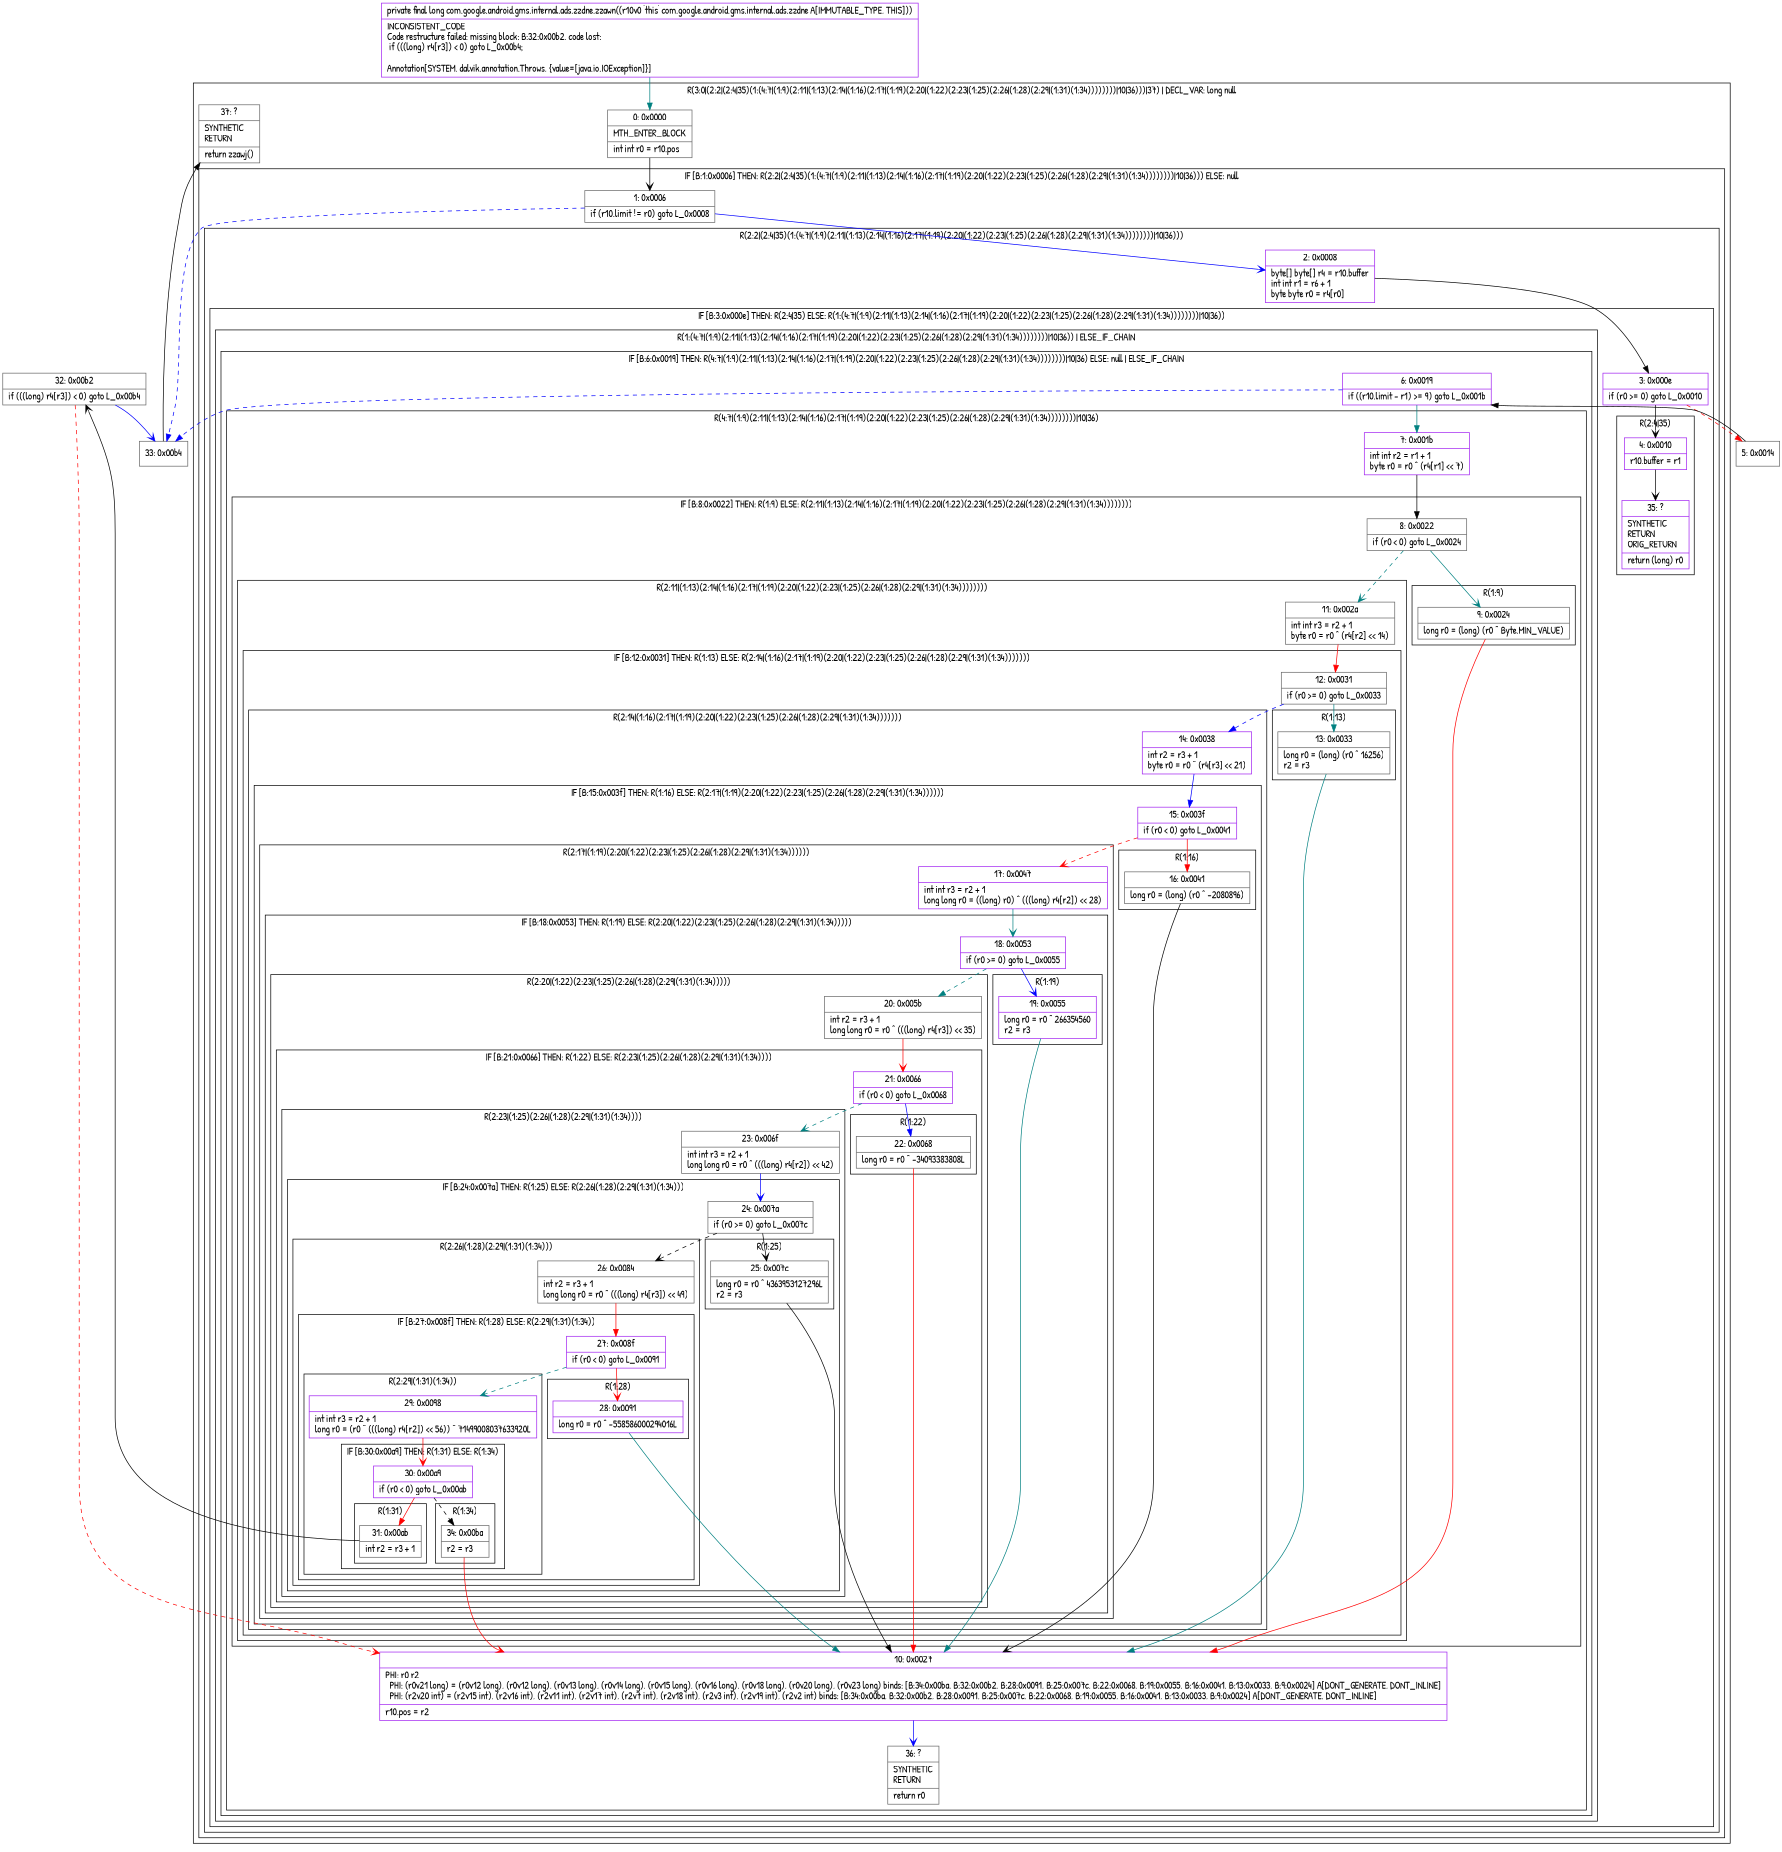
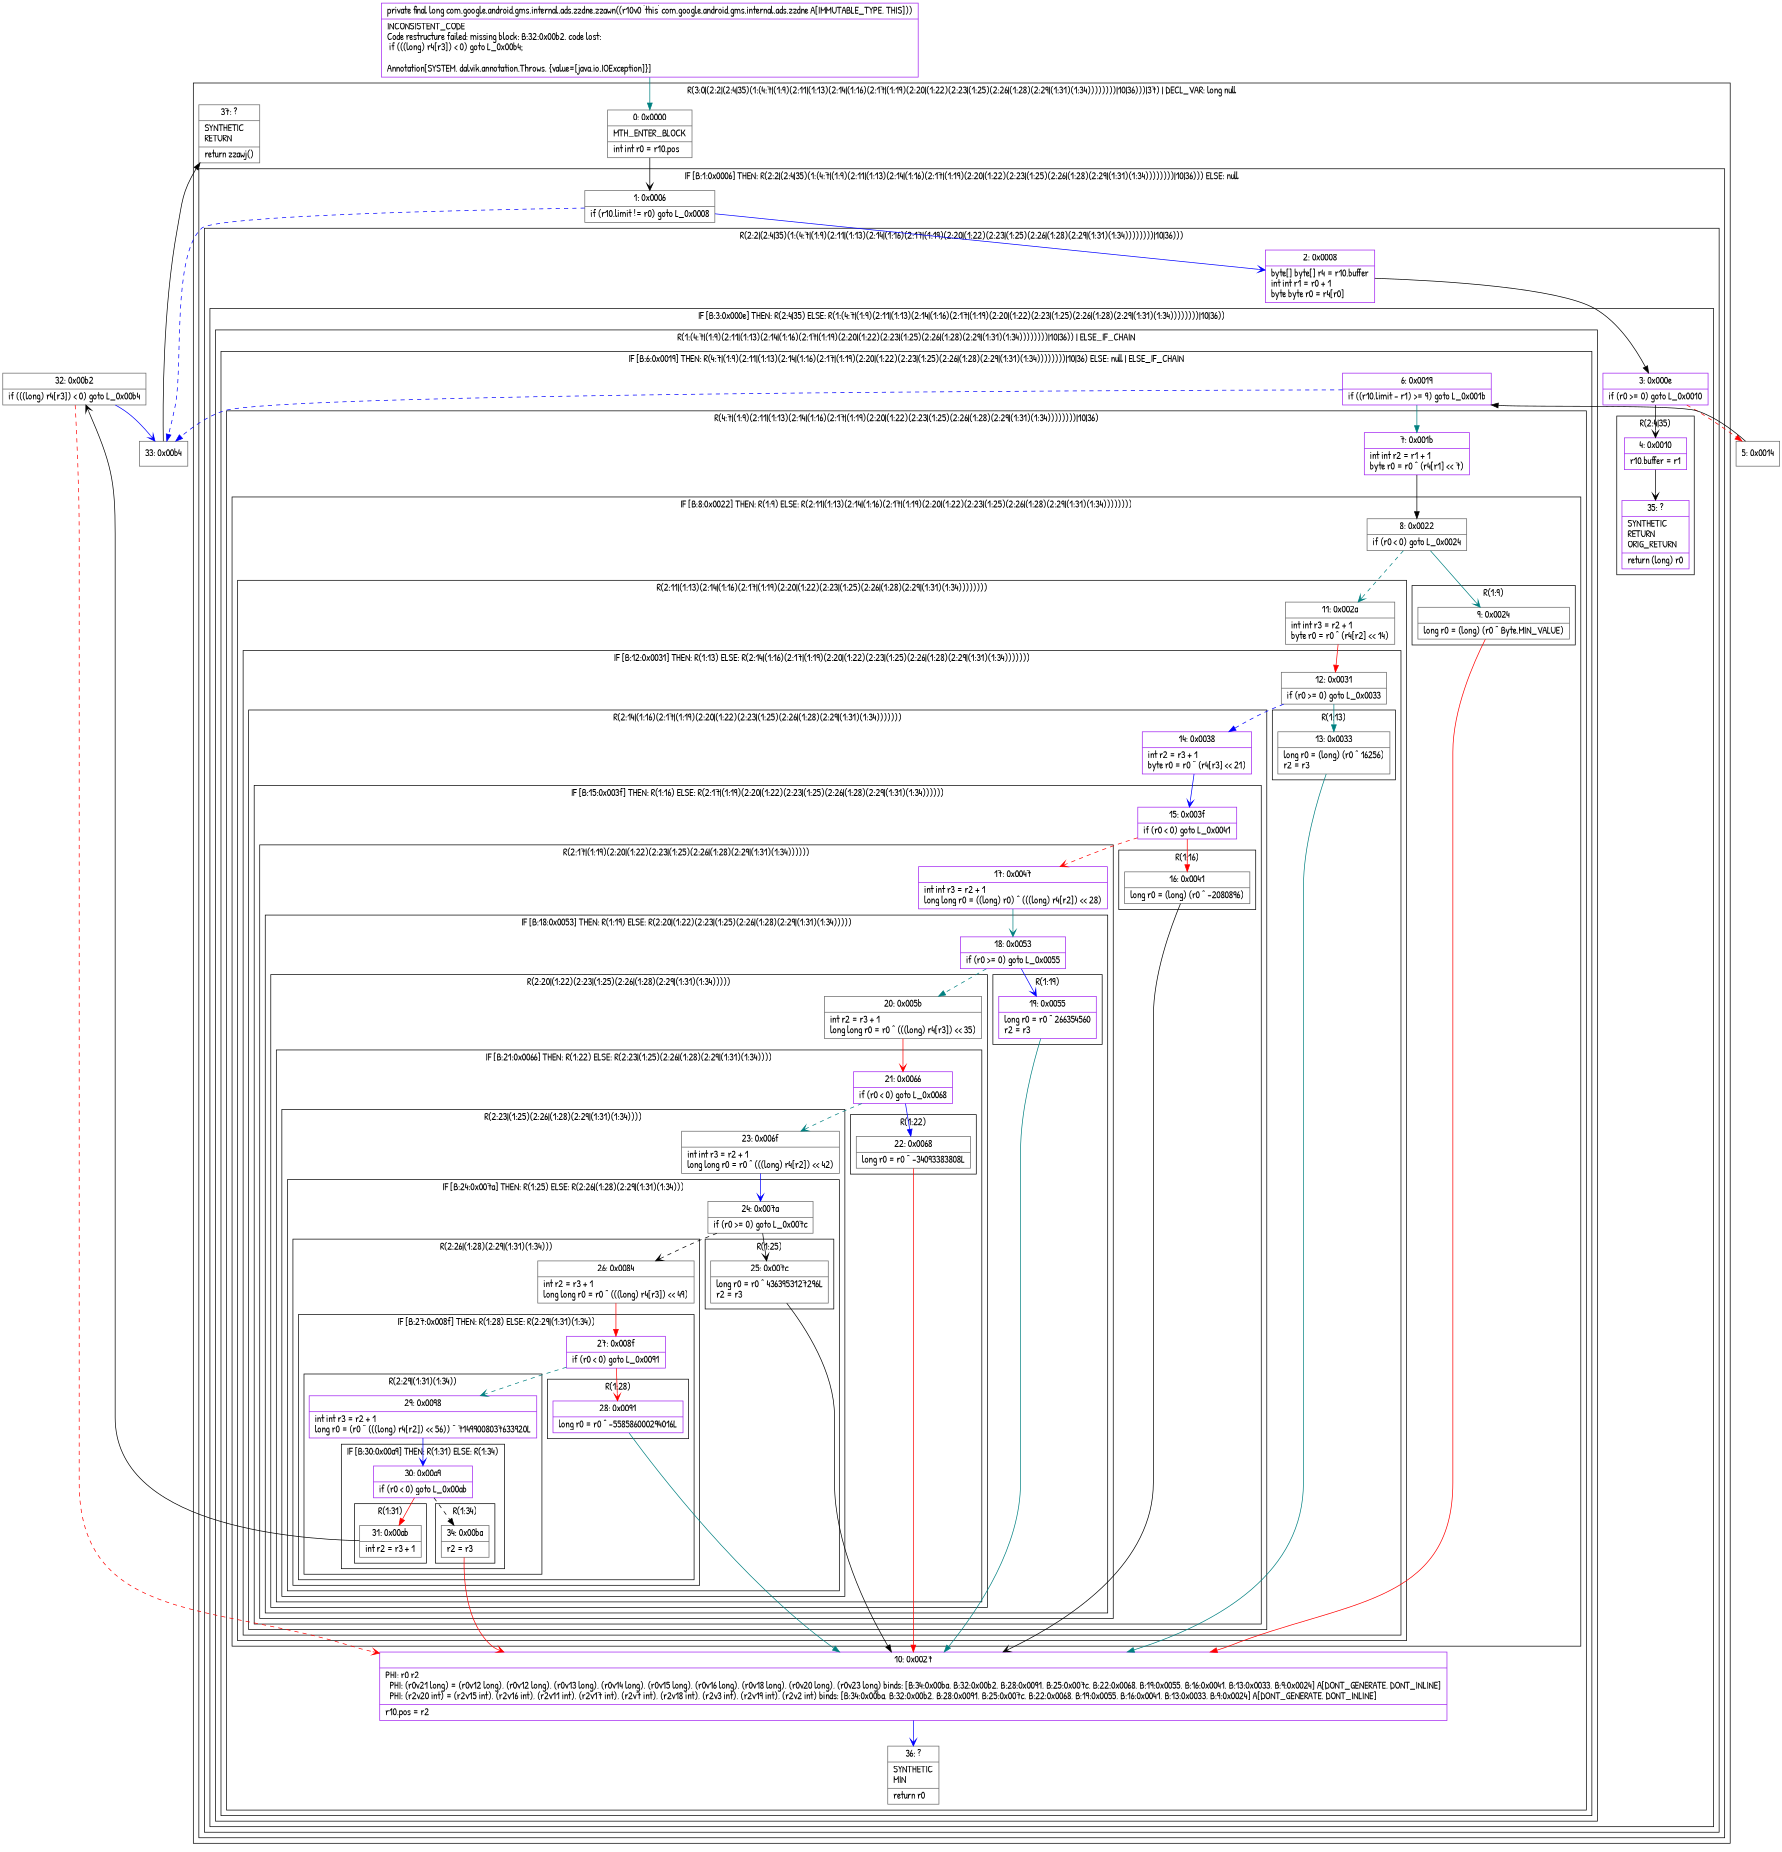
node "2: 0x0008": text "int int r1 = r6 + 1" -> "int int r1 = r0 + 1"
edge "14: 0x0038" -> "15: 0x003f": arrowhead normal -> vee
edge "29: 0x0098" -> "30: 0x00a9": color red -> blue
node "36: ?": text "RETURN" -> "MIN"
